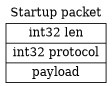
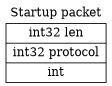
node "int32 len": text "payload" -> "int"
